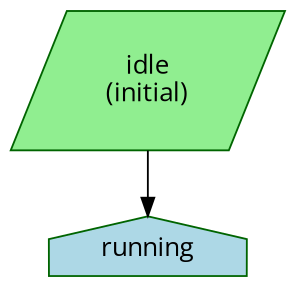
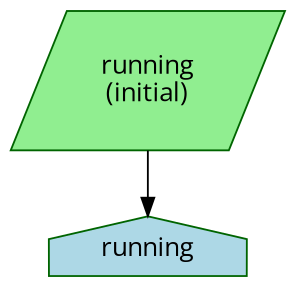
node "idle (initial)": label "idle (initial)" -> "running (initial)"
